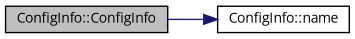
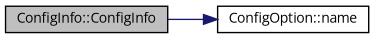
node "ConfigInfo::name": label "ConfigInfo::name" -> "ConfigOption::name"
